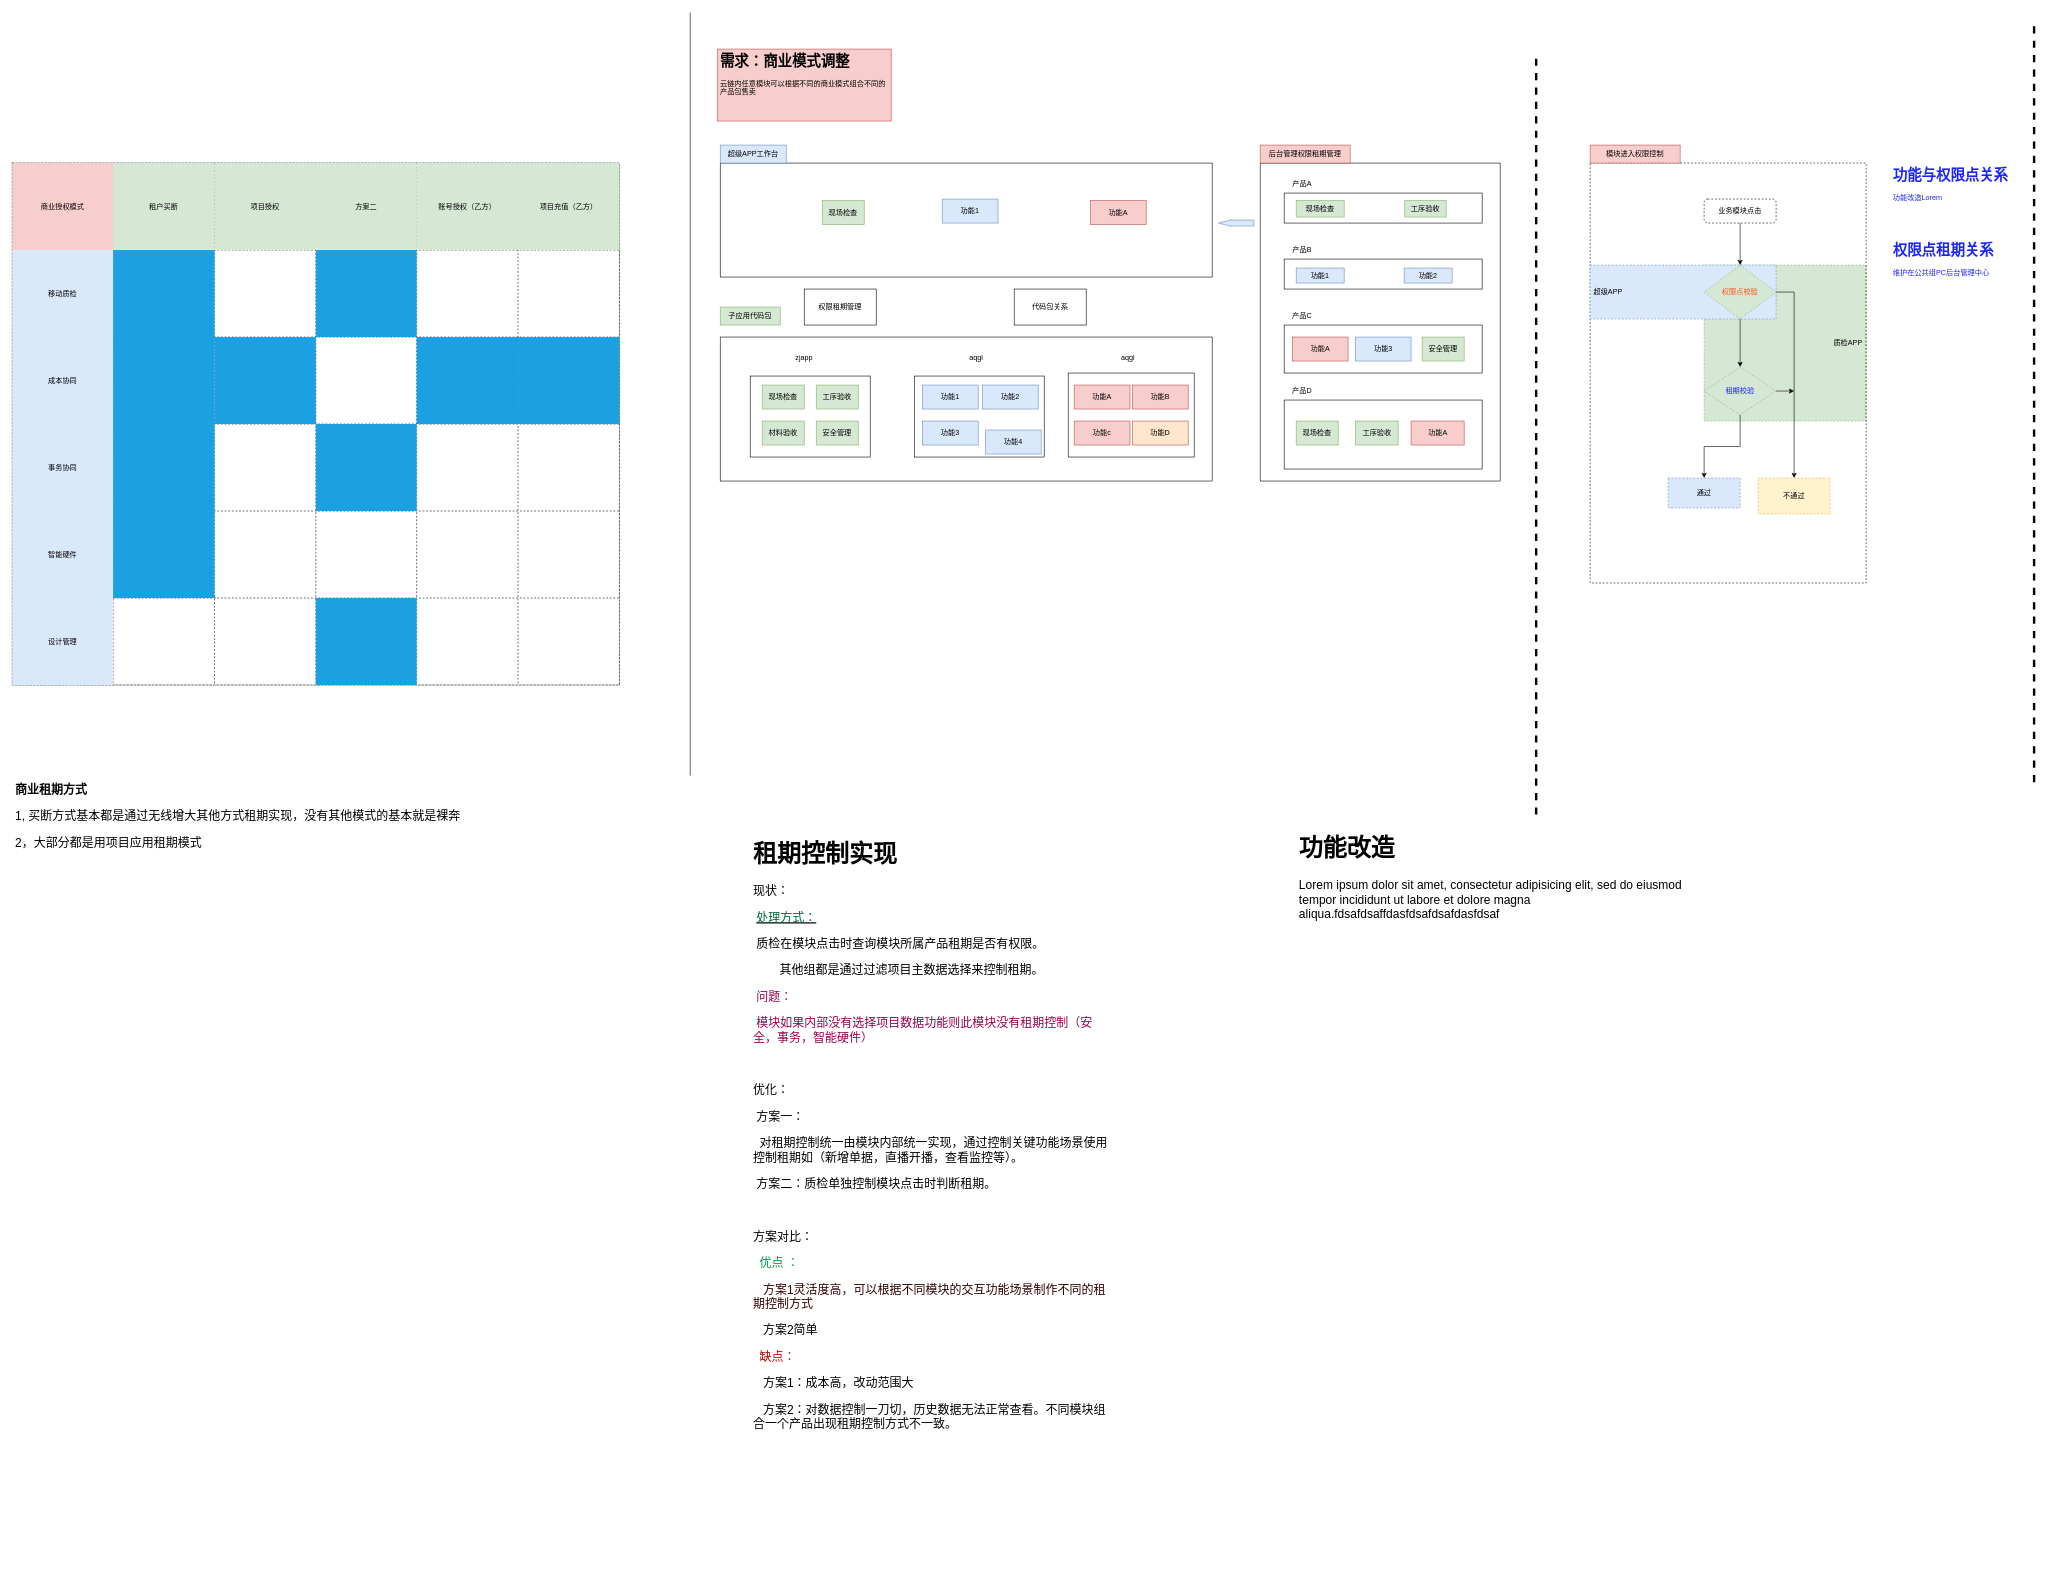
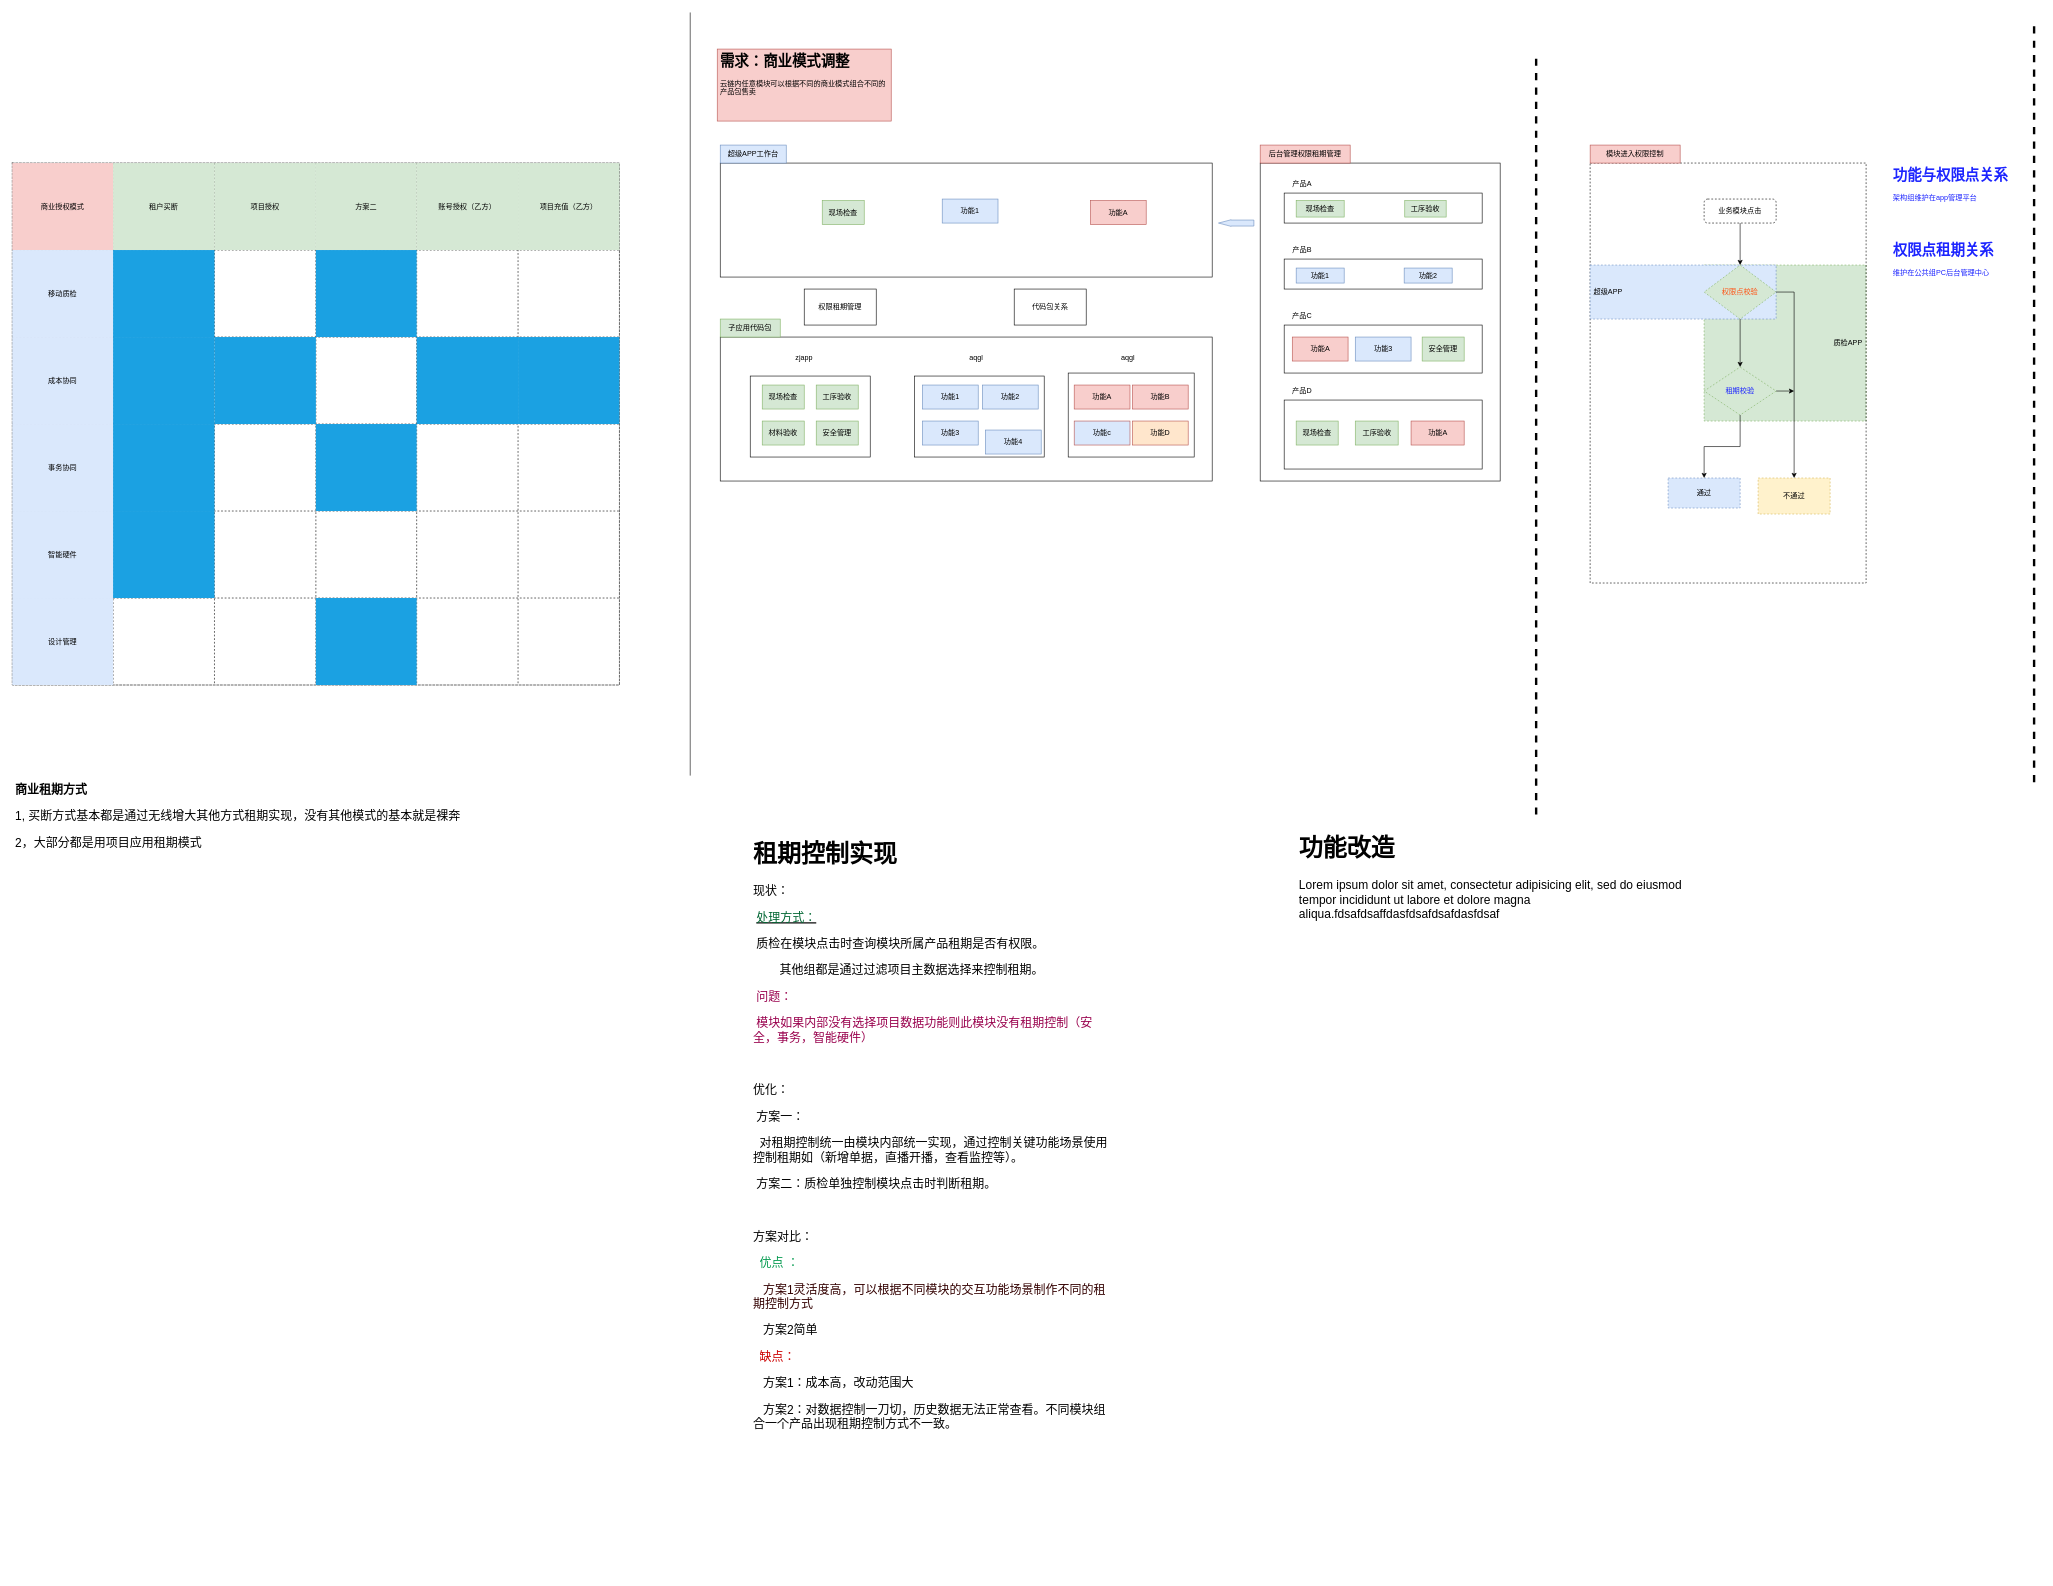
node "功能与权限点关系功能改造Lorem": label "功能与权限点关系功能改造Lorem" -> "功能与权限点关系架构组维护在app管理平台"
node "子应用代码包": moved (750, 316) -> (750, 328)
node "功能c": fillcolor #f8cecc -> #dae8fc
